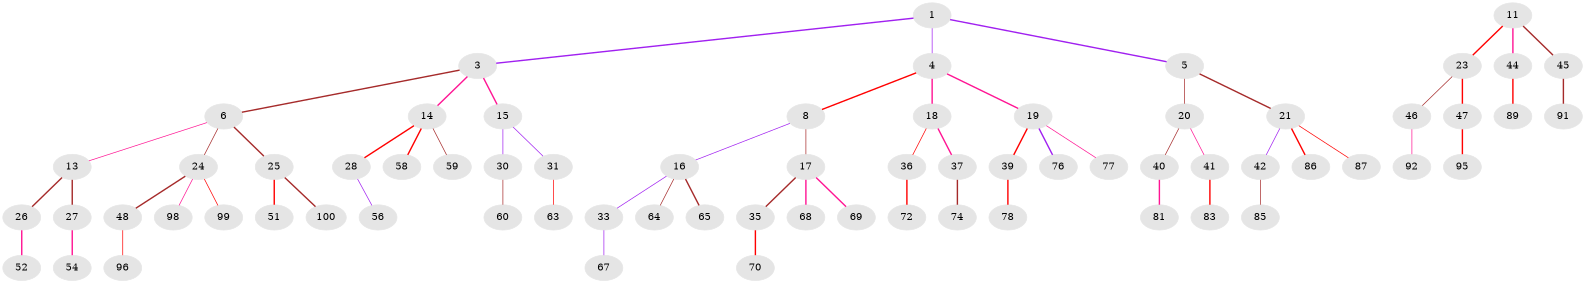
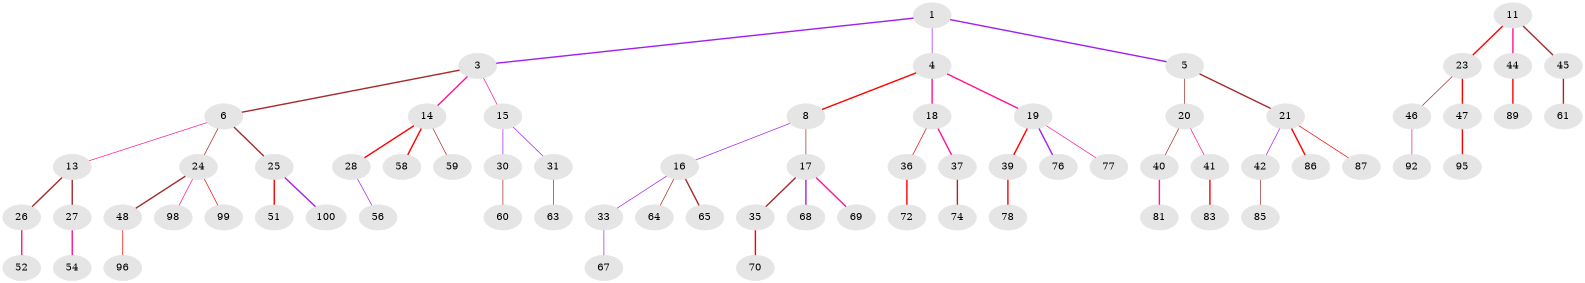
edge "3" -- "15": style bold -> solid
node "91": label "91" -> "61"
edge "25" -- "100": color brown -> purple
edge "17" -- "68": color deeppink -> purple
